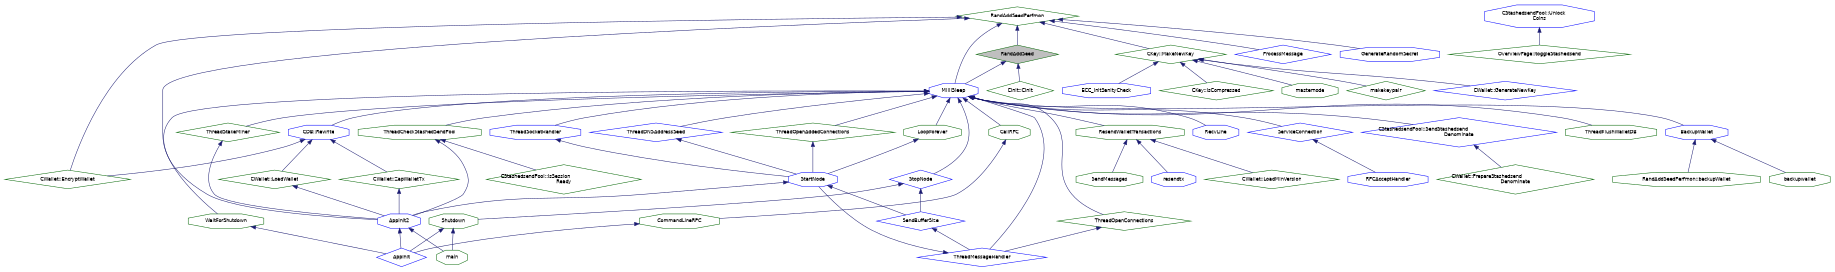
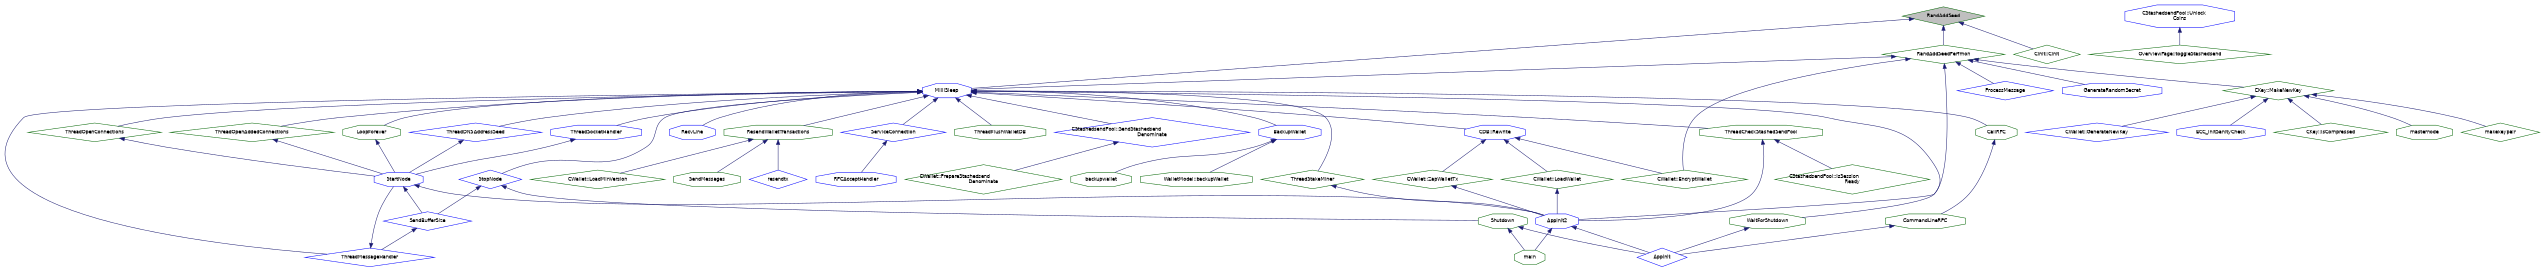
edge "RandAddSeed" -> "RandAddSeedPerfmon": reversed
node "resendtx": shape octagon -> diamond
node "RandAddSeedPerfmon::backupWallet": label "RandAddSeedPerfmon::backupWallet" -> "WalletModel::backupWallet"
edge "ThreadMessageHandler" -> "ThreadOpenConnections": now "StartNode" -> "ThreadOpenConnections"
